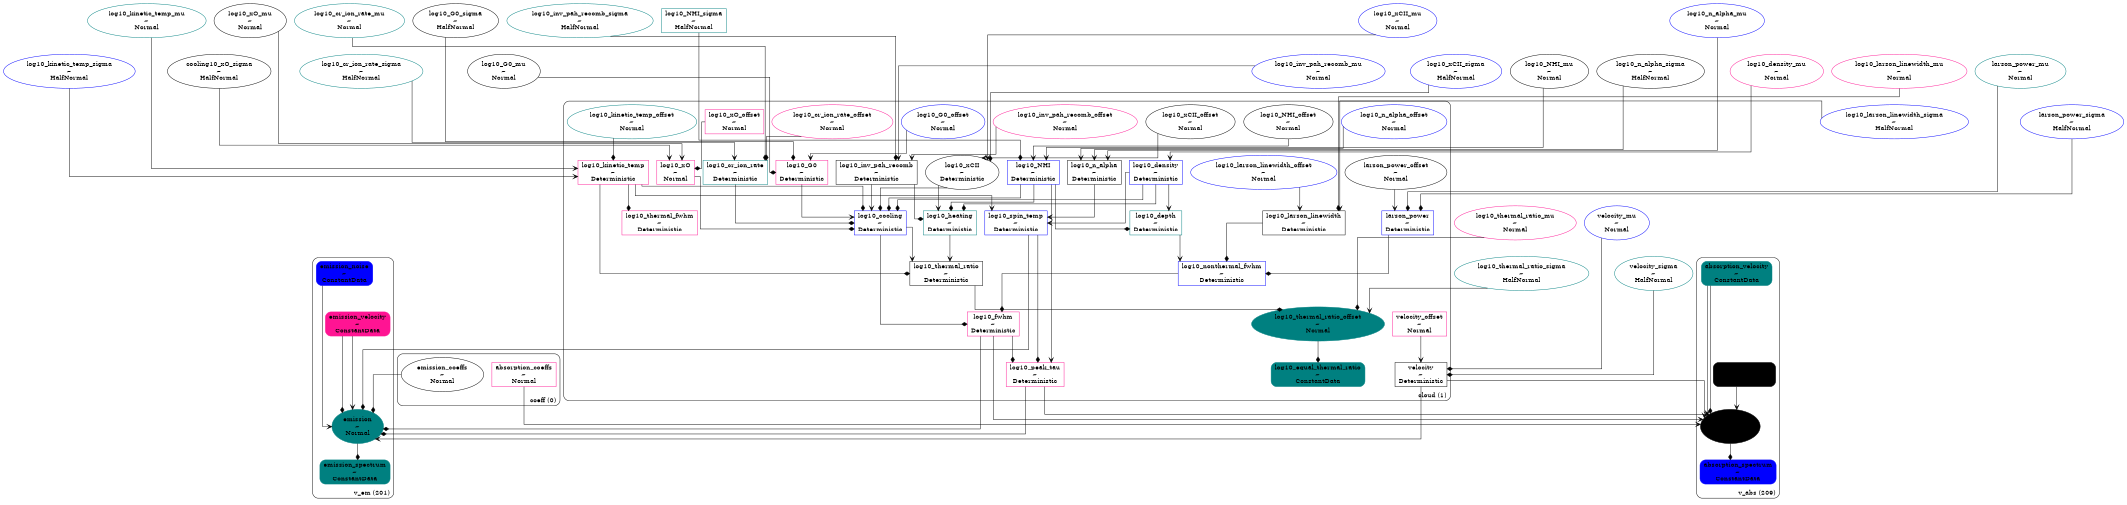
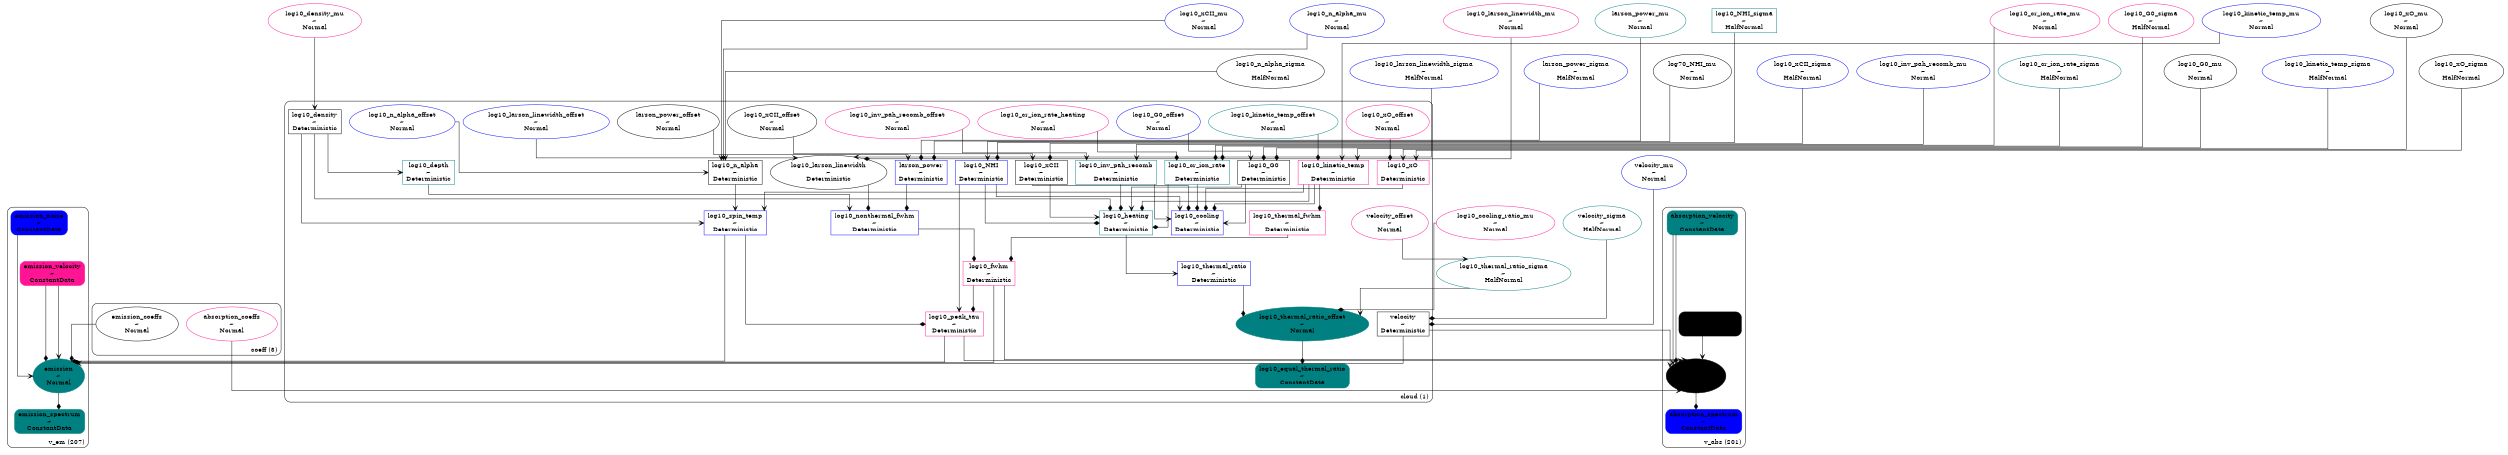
node "log10_kinetic_temp_mu ~ Normal": color teal -> blue
node "log10_cr_ion_rate_mu ~ Normal": color teal -> deeppink
node "log10_G0_sigma ~ HalfNormal": color black -> deeppink
node "log10_inv_pah_recomb_sigma ~ HalfNormal": removed
edge "log10_xCII_mu ~ Normal" -> "log10_xCII ~ Deterministic": now "log10_xCII_mu ~ Normal" -> "log10_n_alpha ~ Deterministic"
node "cooling10_xO_sigma ~ HalfNormal": label "cooling10_xO_sigma ~ HalfNormal" -> "log10_xO_sigma ~ HalfNormal"
node "log10_NHI_mu ~ Normal": label "log10_NHI_mu ~ Normal" -> "log70_NHI_mu ~ Normal"
node "log10_xO_offset ~ Normal": shape box -> ellipse
node "log10_cr_ion_rate_offset ~ Normal": label "log10_cr_ion_rate_offset ~ Normal" -> "log10_cr_ion_rate_heating ~ Normal"
node "log10_NHI_offset ~ Normal": removed
edge "log10_cr_ion_rate_sigma ~ HalfNormal" -> "log10_cr_ion_rate ~ Deterministic": arrowhead vee -> diamond
node "log10_xO ~ Normal": label "log10_xO ~ Normal" -> "log10_xO ~ Deterministic"
node "log10_G0 ~ Deterministic": color deeppink -> black
node "log10_inv_pah_recomb ~ Deterministic": color black -> teal
node "log10_xCII ~ Deterministic": shape ellipse -> box
node "log10_density ~ Deterministic": color blue -> black
edge "log10_G0 ~ Deterministic" -> "log10_heating ~ Deterministic": added
edge "log10_NHI ~ Deterministic" -> "log10_cooling ~ Deterministic": arrowhead diamond -> vee
edge "log10_density ~ Deterministic" -> "log10_cooling ~ Deterministic": removed
edge "log10_cr_ion_rate ~ Deterministic" -> "log10_heating ~ Deterministic": added
node "log10_larson_linewidth ~ Deterministic": shape box -> ellipse
node "log10_thermal_ratio_mu ~ Normal": label "log10_thermal_ratio_mu ~ Normal" -> "log10_cooling_ratio_mu ~ Normal"
edge "log10_NHI ~ Deterministic" -> "log10_depth ~ Deterministic": removed
edge "log10_cooling ~ Deterministic" -> "log10_thermal_ratio ~ Deterministic": removed
node "log10_thermal_ratio ~ Deterministic": color black -> blue
edge "log10_kinetic_temp ~ Deterministic" -> "log10_thermal_ratio ~ Deterministic": now "log10_kinetic_temp ~ Deterministic" -> "log10_heating ~ Deterministic"
edge "log10_cooling ~ Deterministic" -> "log10_fwhm ~ Deterministic": now "log10_thermal_fwhm ~ Deterministic" -> "log10_fwhm ~ Deterministic"
node "velocity_offset ~ Normal": shape box -> ellipse
edge "velocity_offset ~ Normal" -> "velocity ~ Deterministic": now "velocity_offset ~ Normal" -> "log10_thermal_ratio_sigma ~ HalfNormal"
node "absorption_coeffs ~ Normal": shape box -> ellipse
cluster "coeff (0)": label "coeff (0)" -> "coeff (3)"
cluster "v_em (201)": label "v_em (201)" -> "v_em (207)"
cluster "v_abs (209)": label "v_abs (209)" -> "v_abs (201)"
